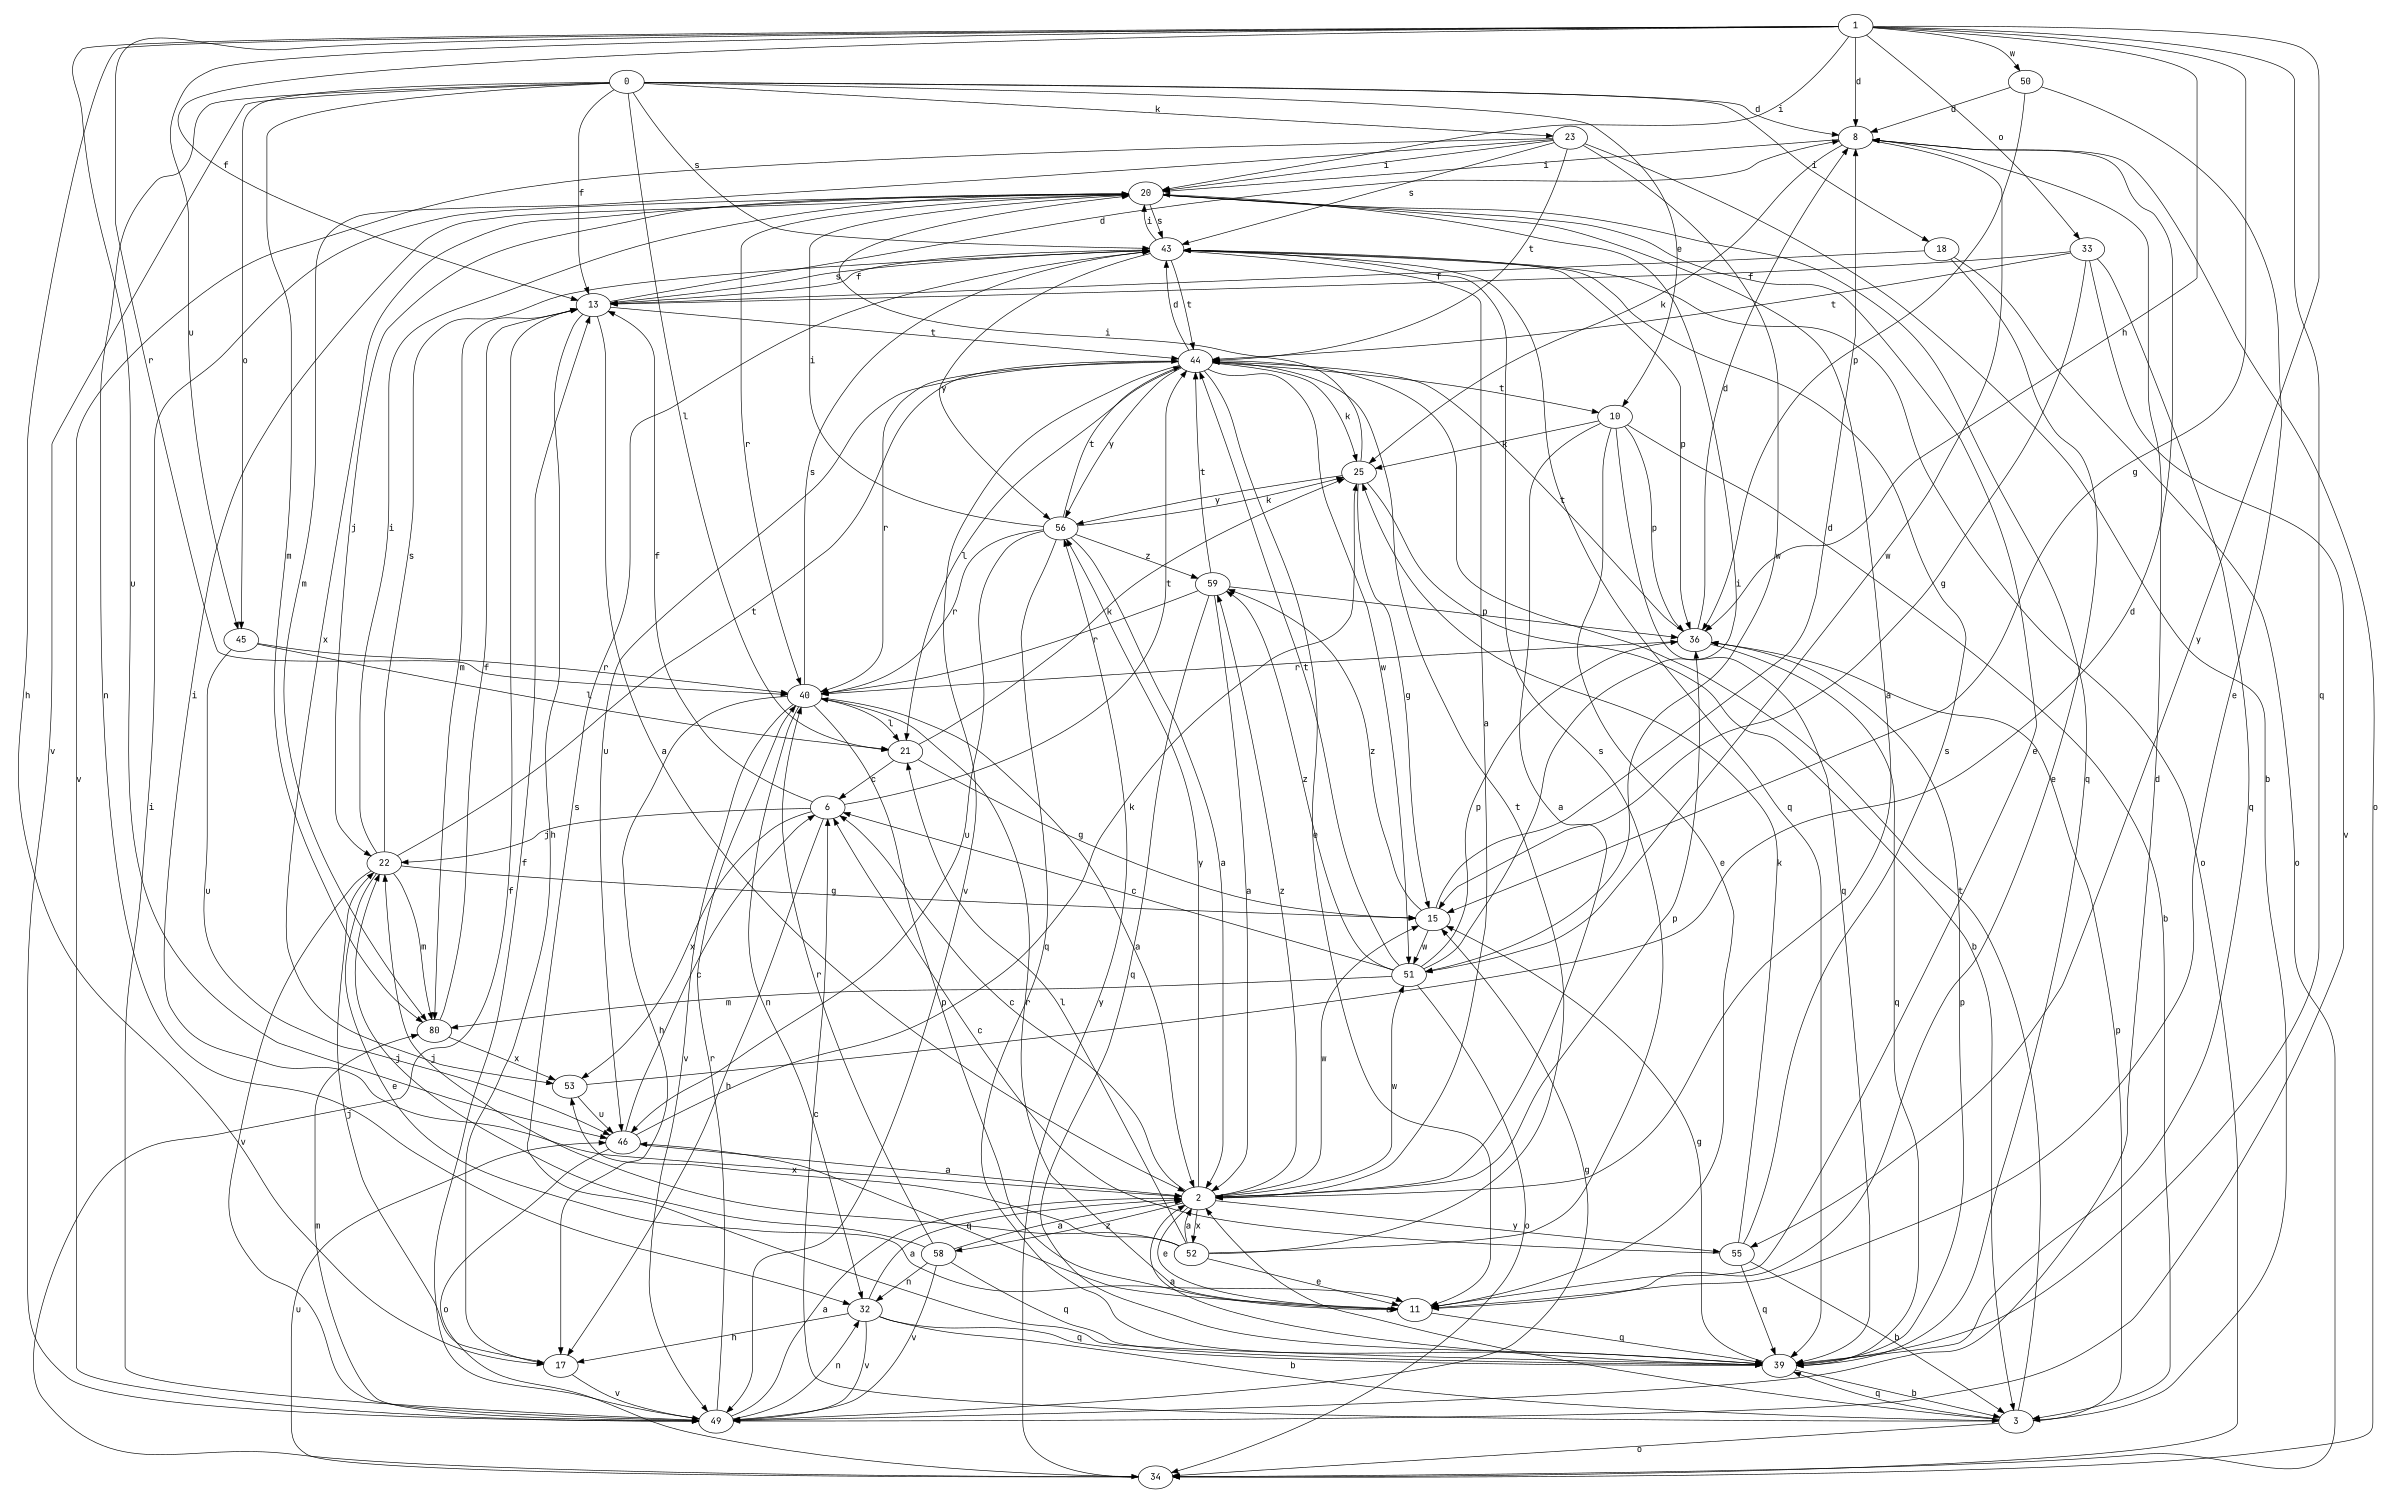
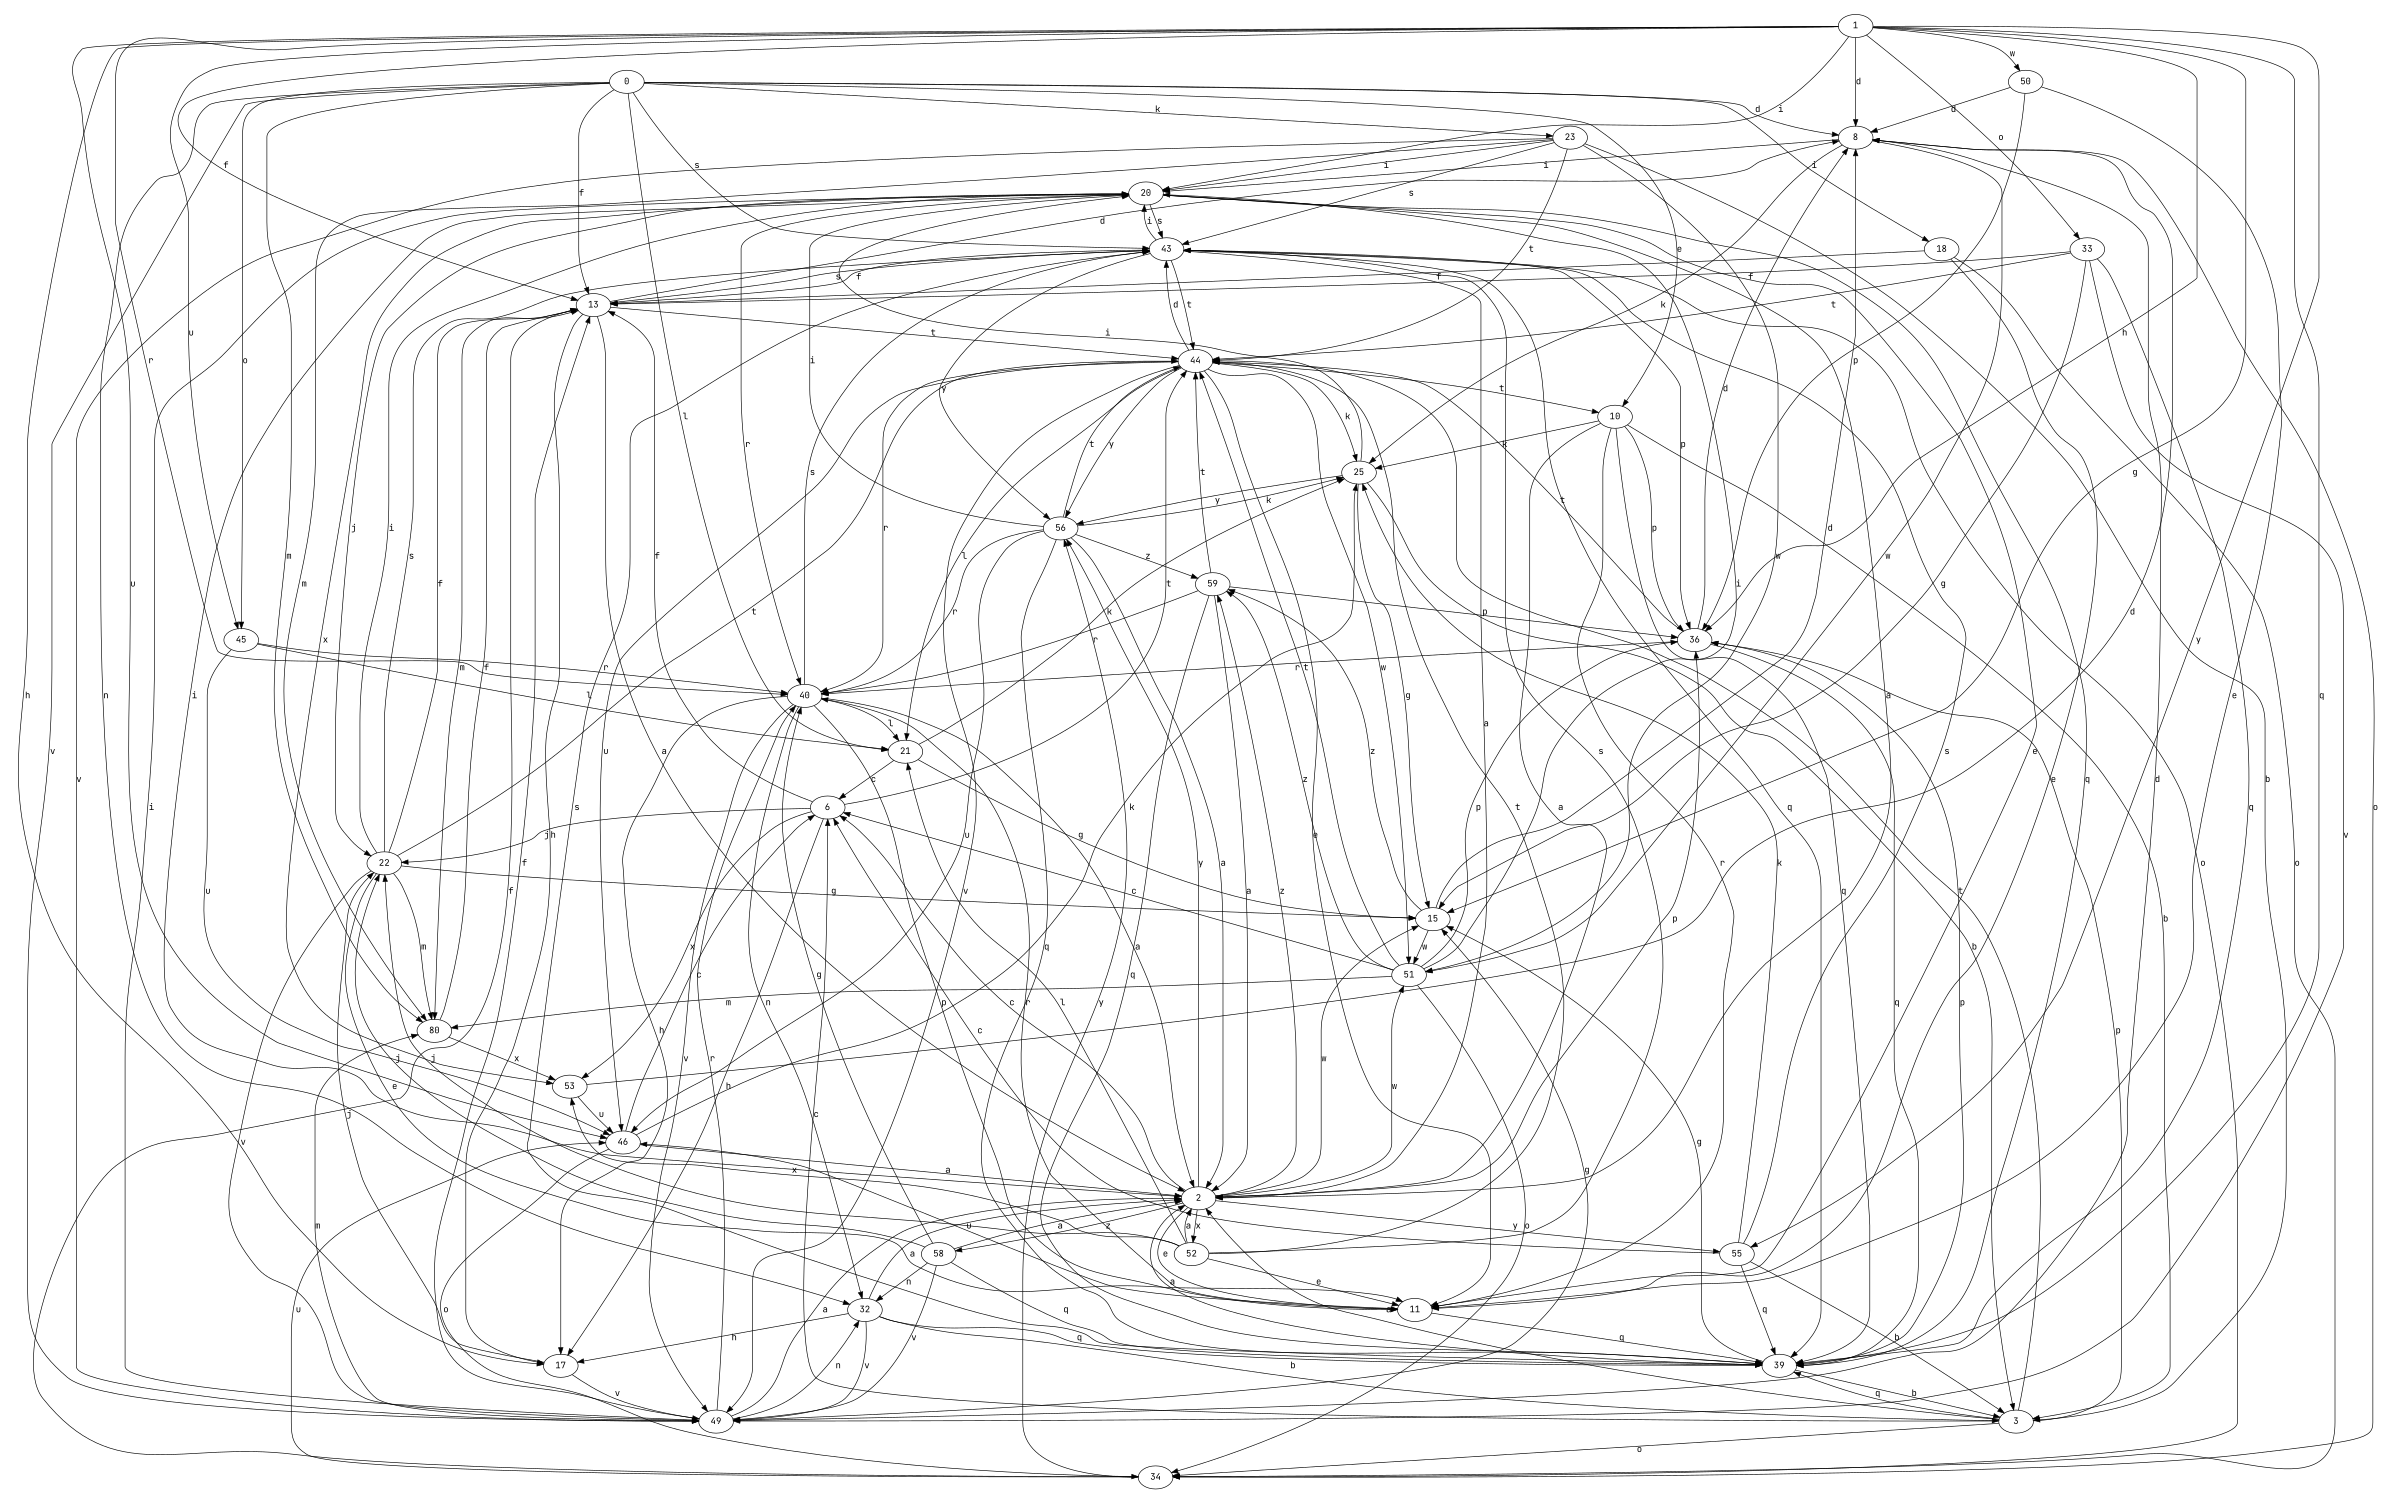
edge "22" -> "13": added, label "f"
edge "10" -> "11": label "e" -> "r"
edge "58" -> "40": label "r" -> "g"
edge "11" -> "46": label "q" -> "u"
